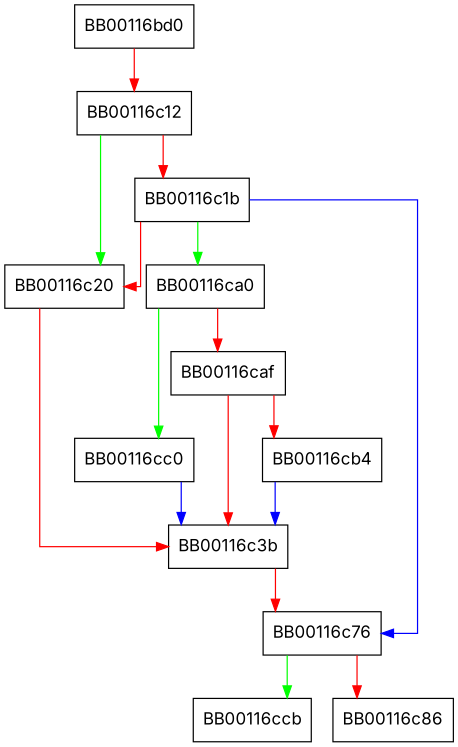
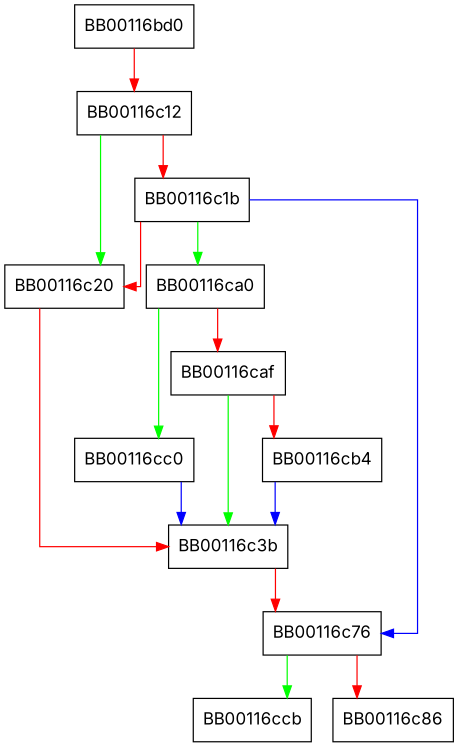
edge "BB00116caf" -> "BB00116c3b": color red -> green
